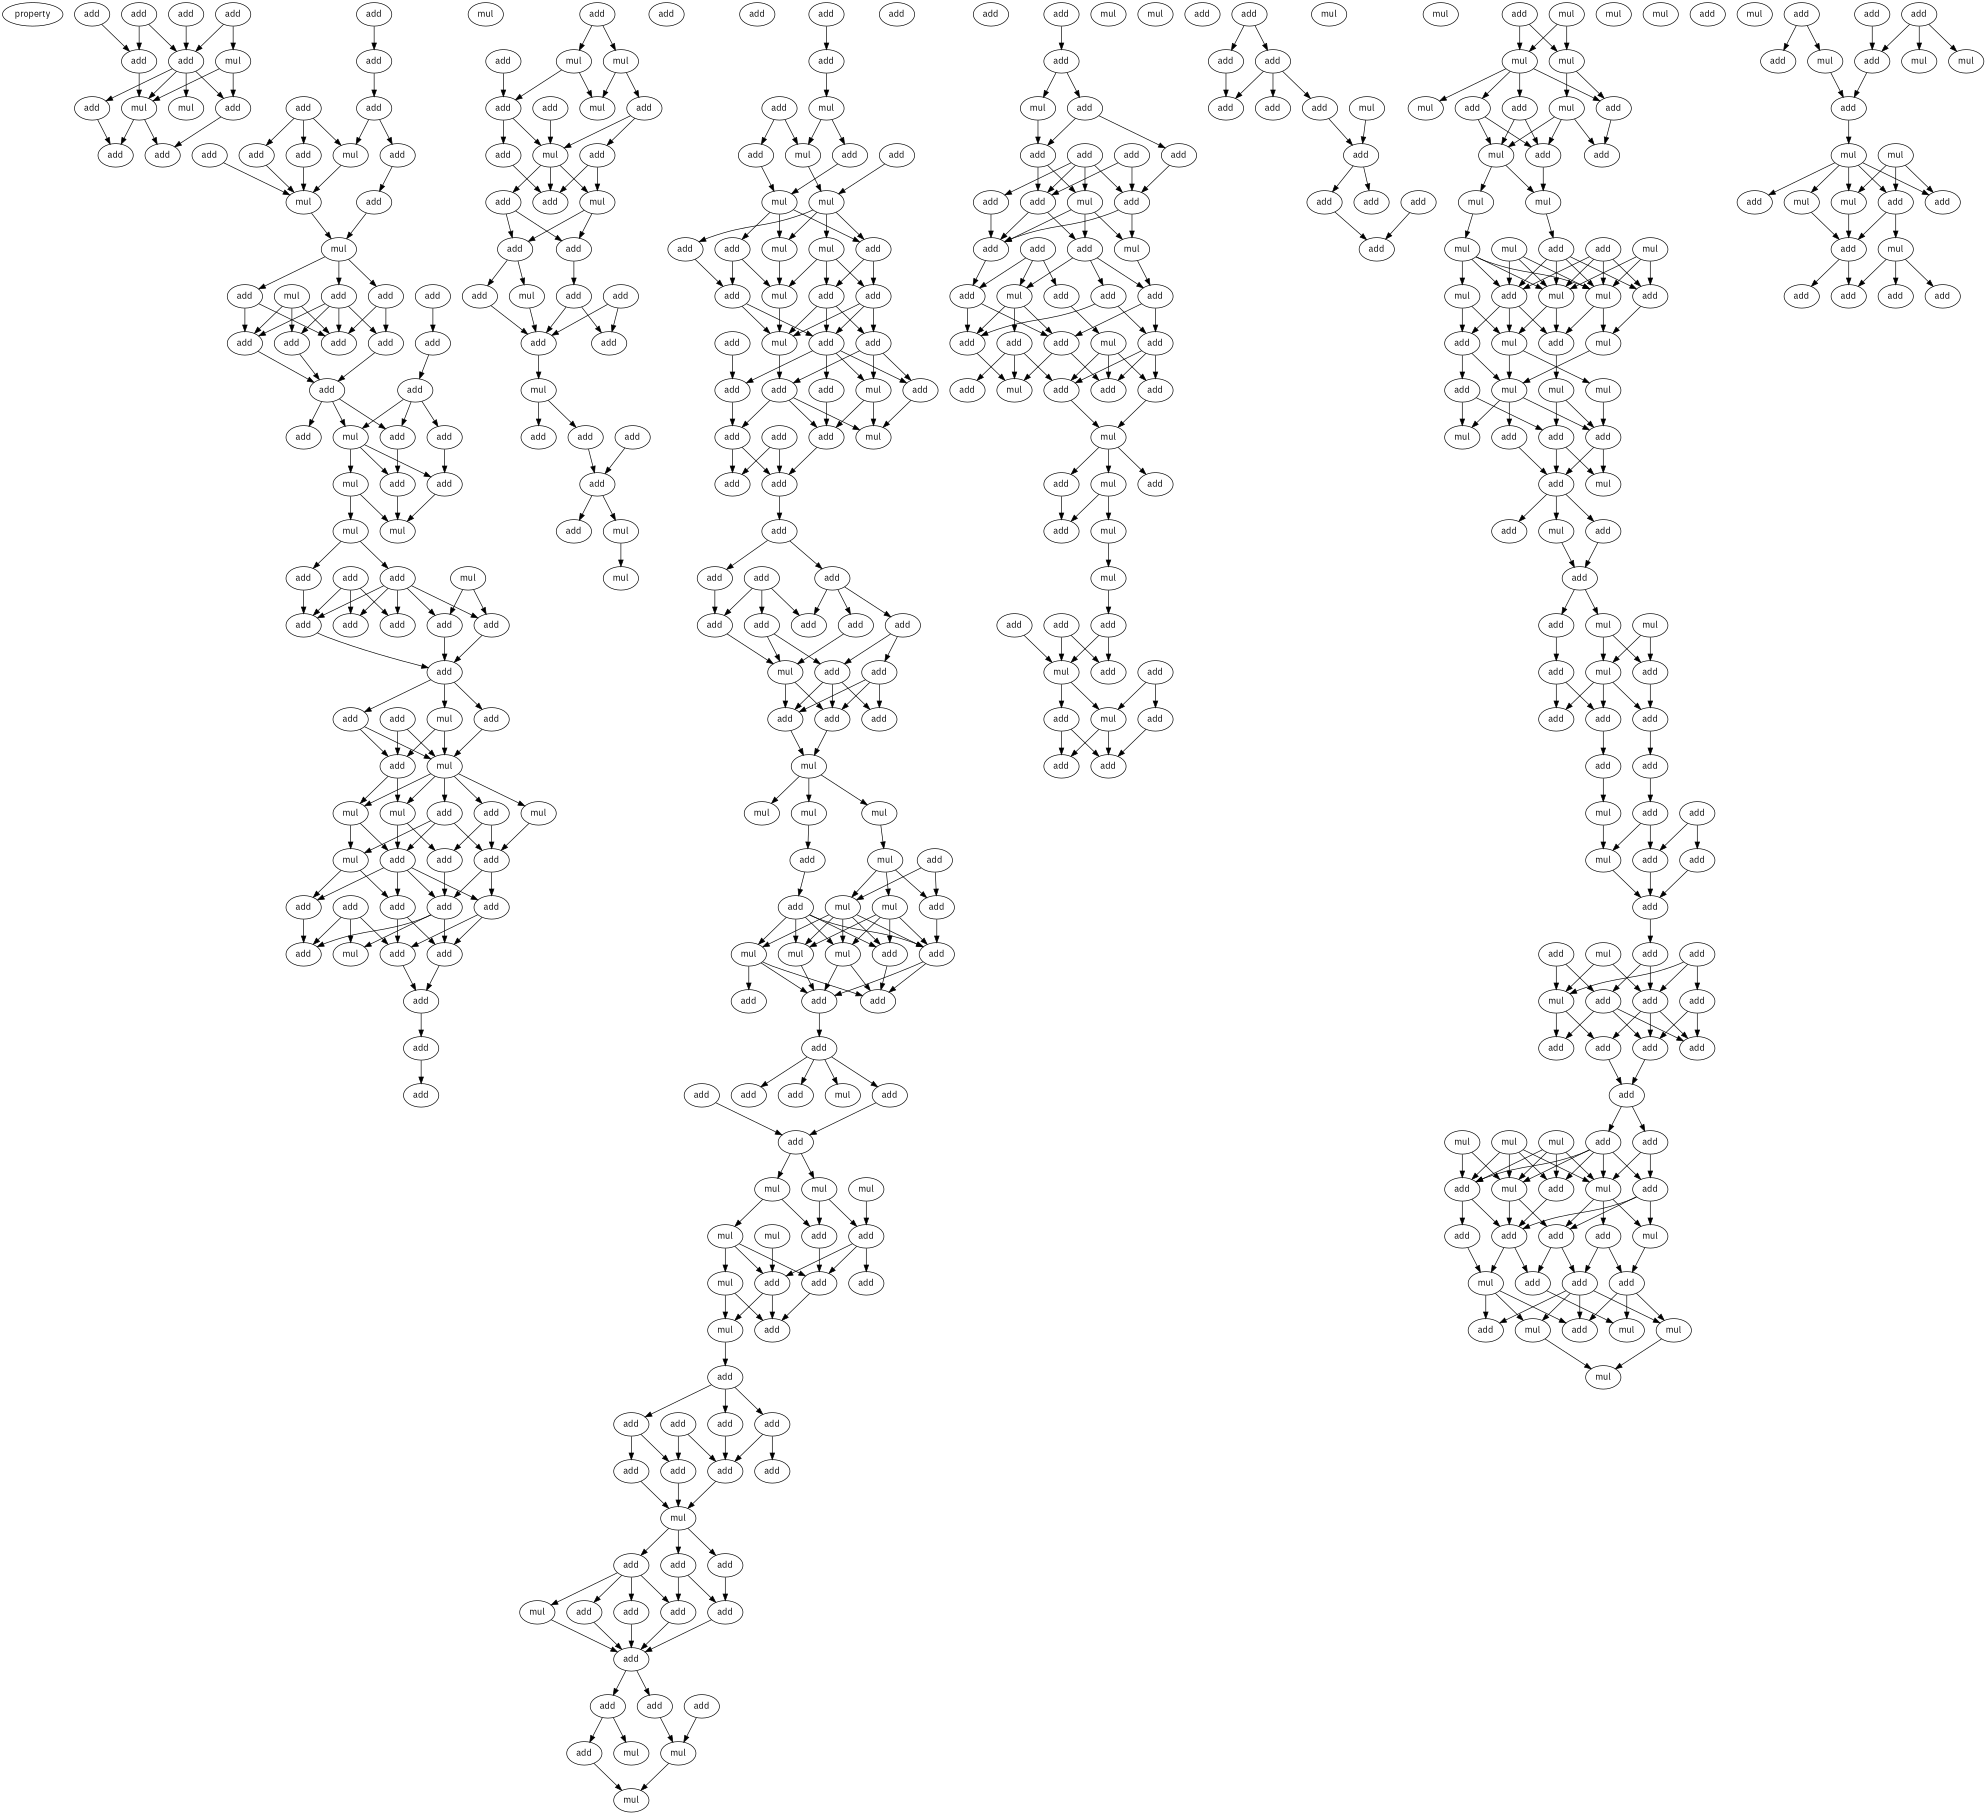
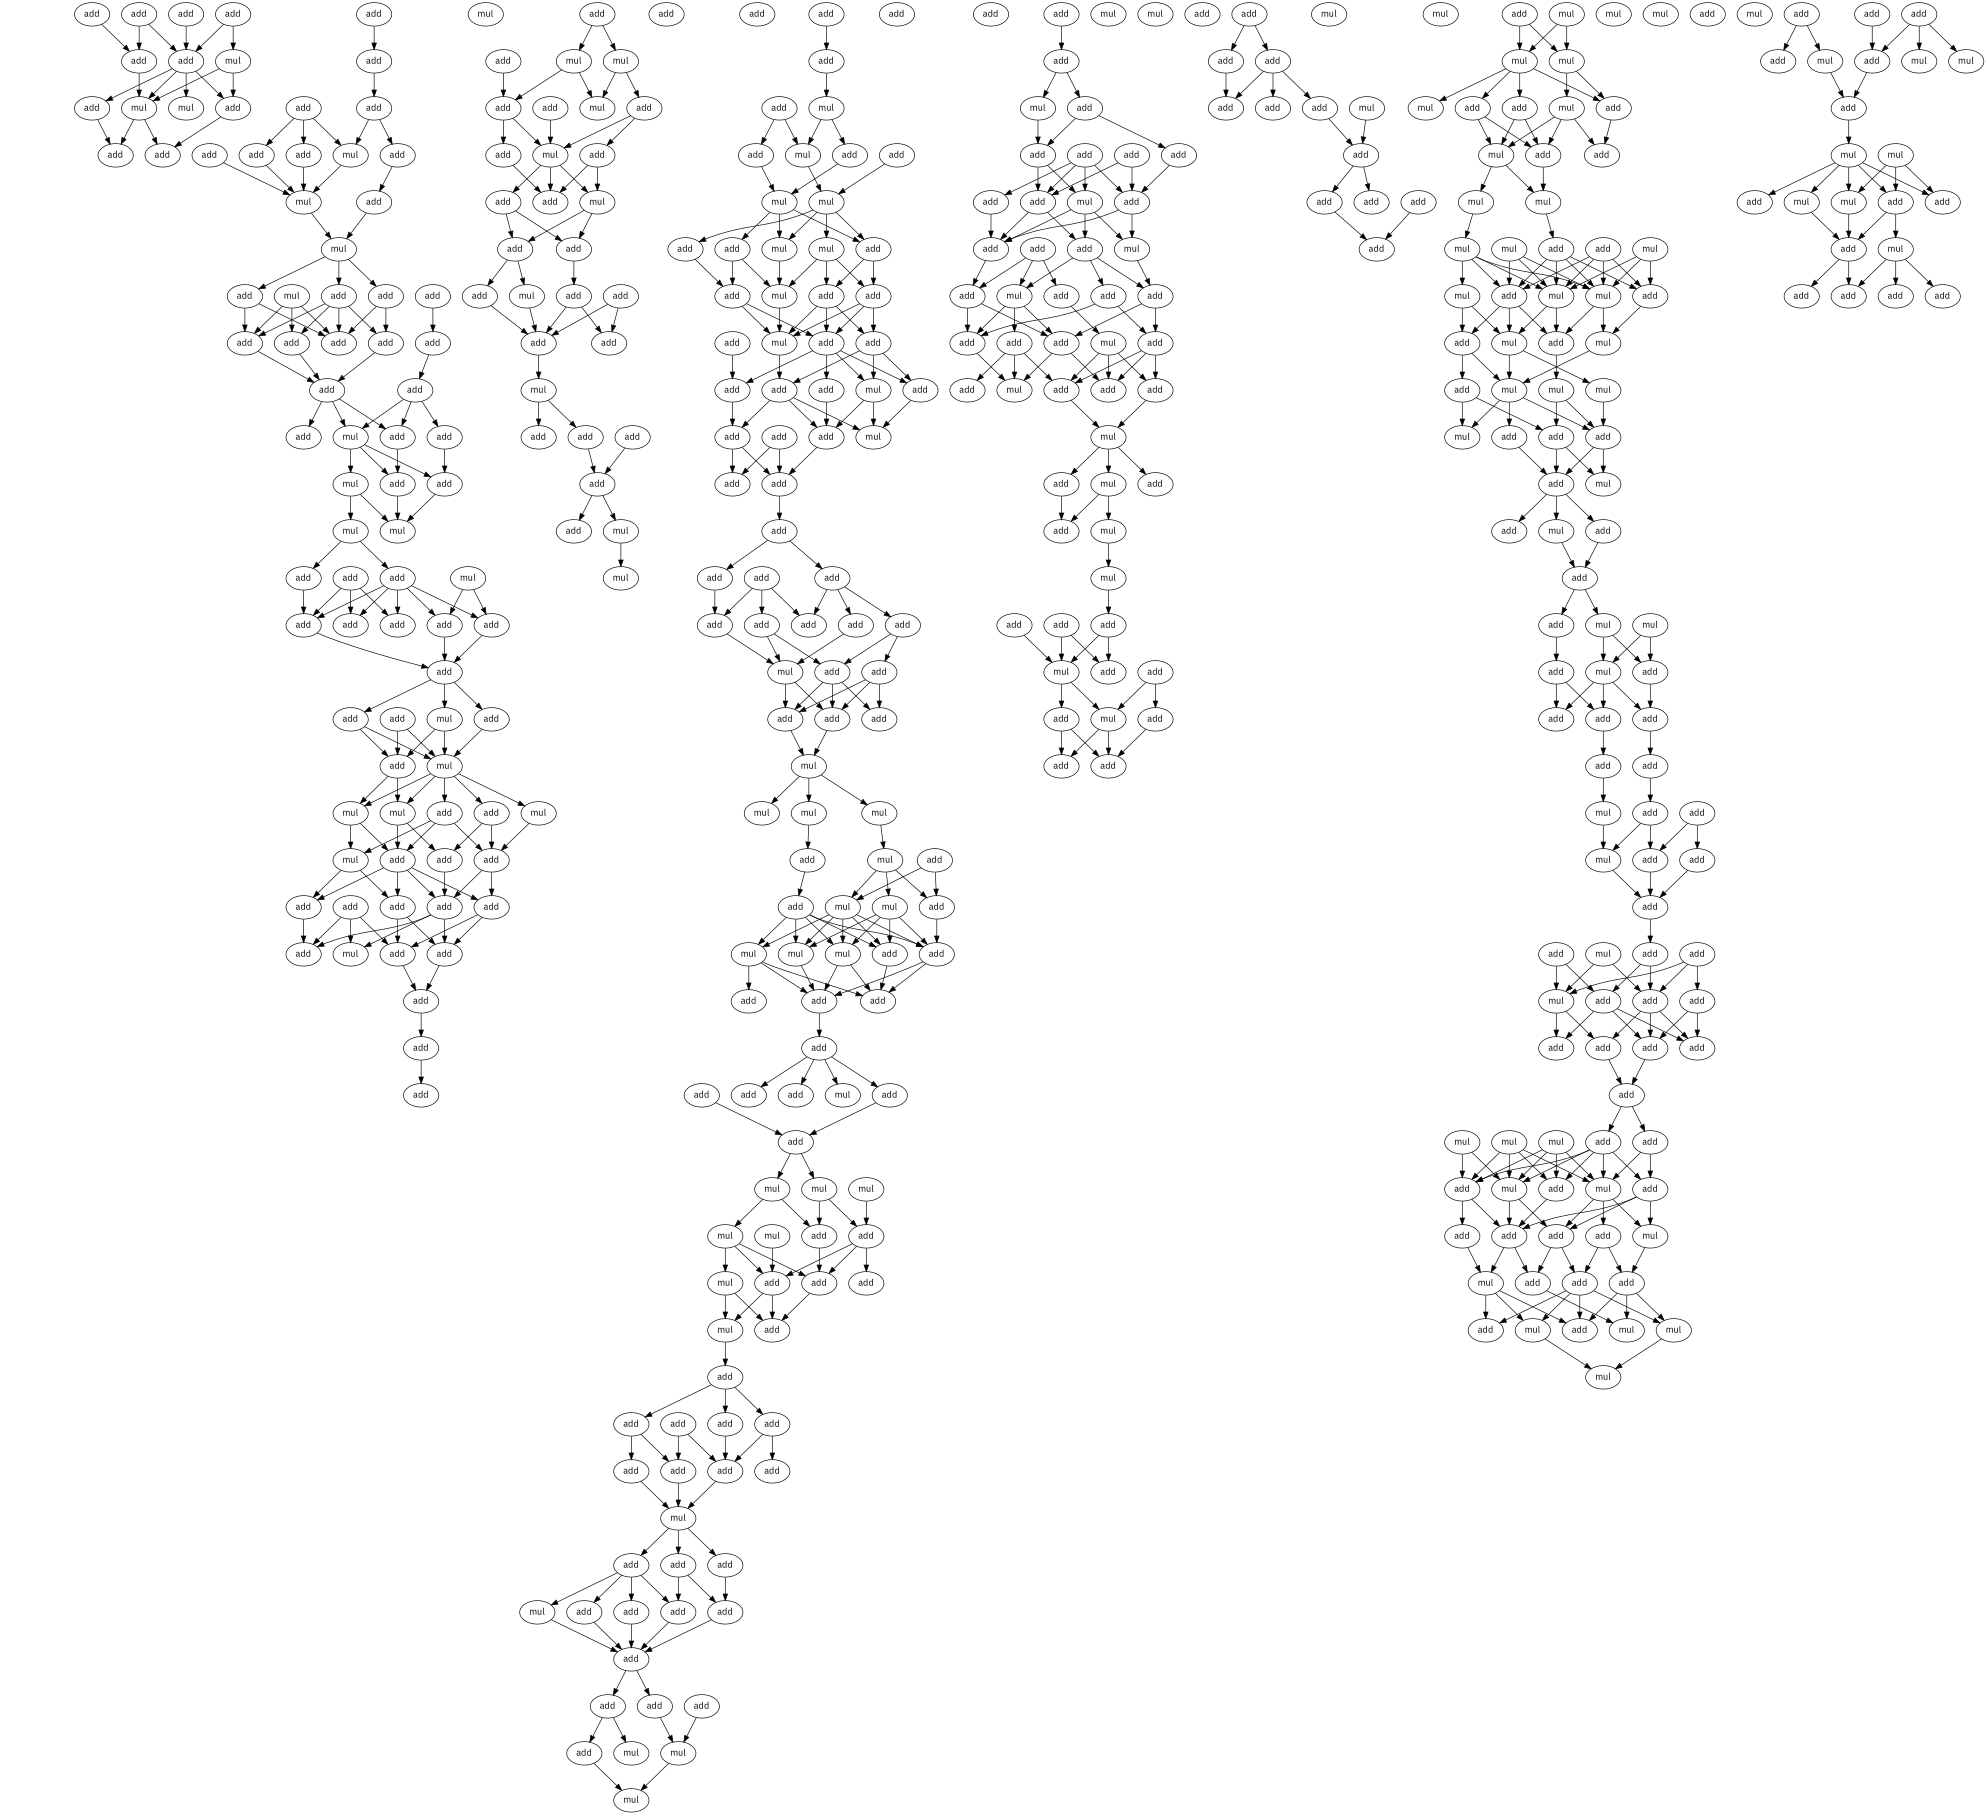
node "property": removed
